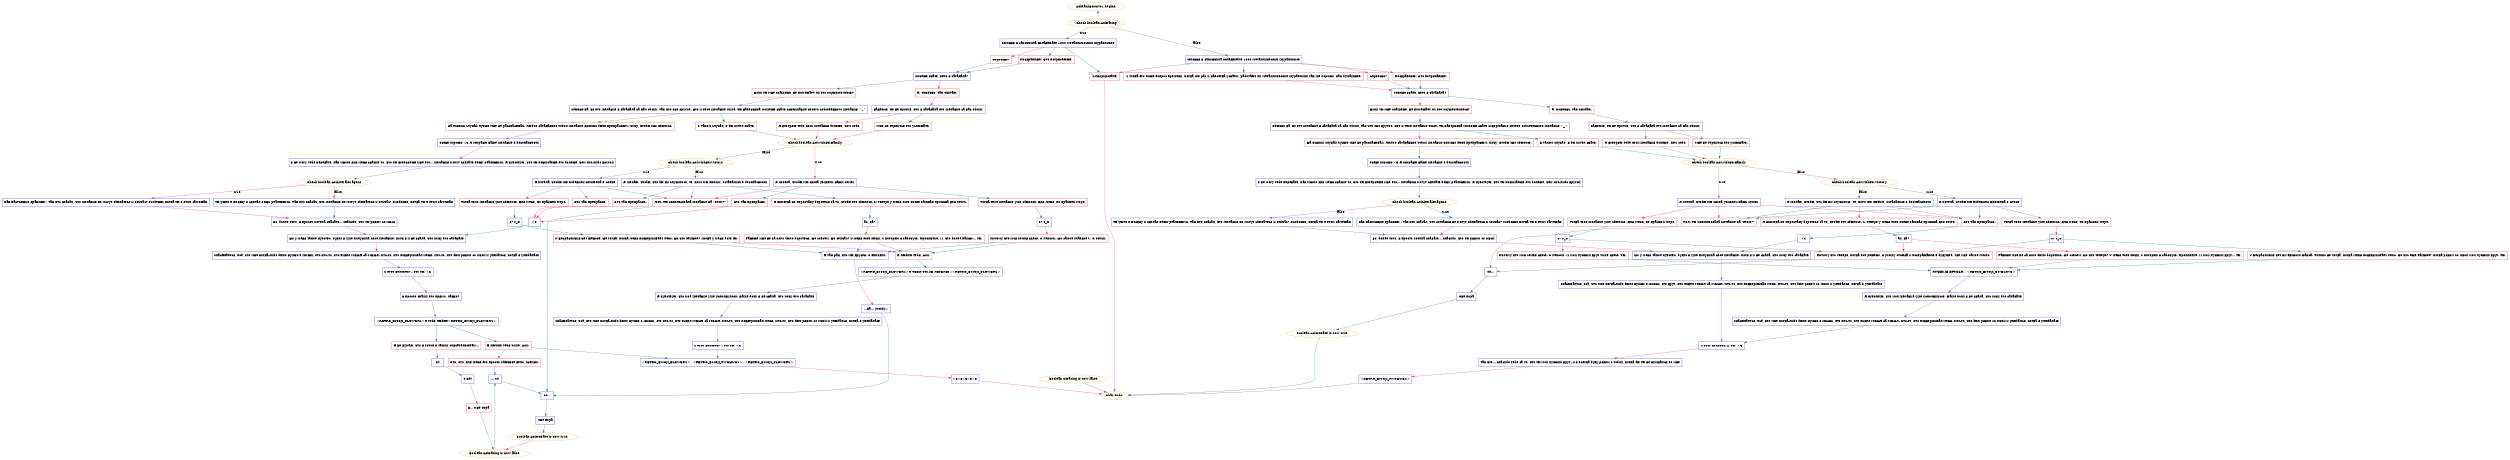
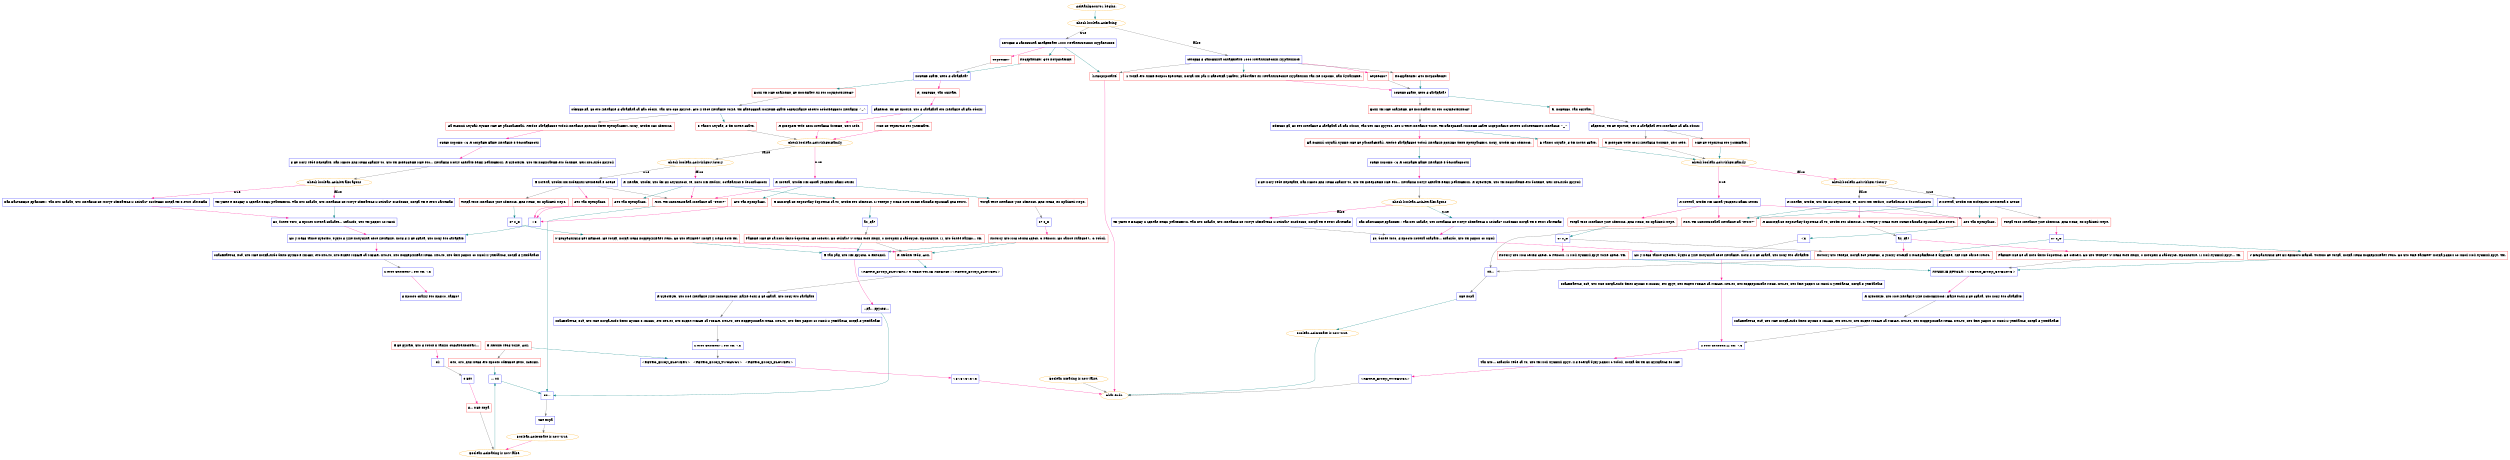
edge "Check boolean AoiDating" -> "AoiRank6Convo1 begins.": reversed
node "...да... ухожу...": label "...да... ухожу..." -> "...да... друзья..."
node "<RETRO_EMOJI_FLOWERS>Я тебя люблю<RETRO_EMOJI_FLOWERS>": removed
